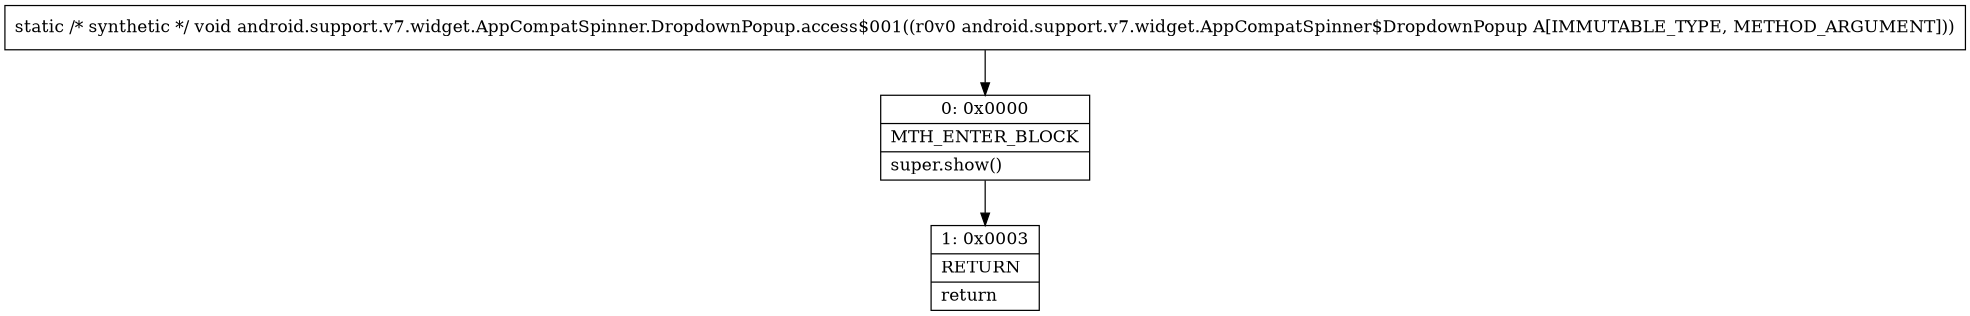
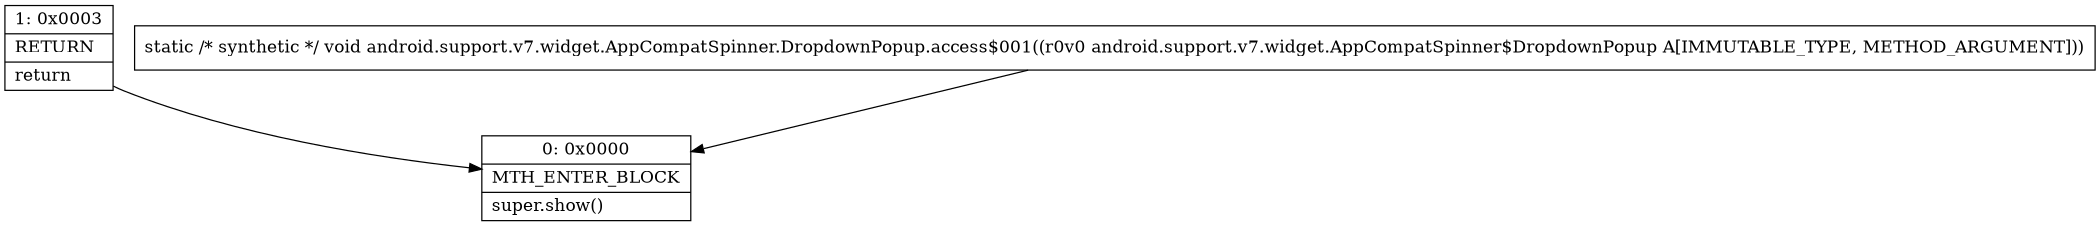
edge "0: 0x0000" -> "1: 0x0003": reversed
